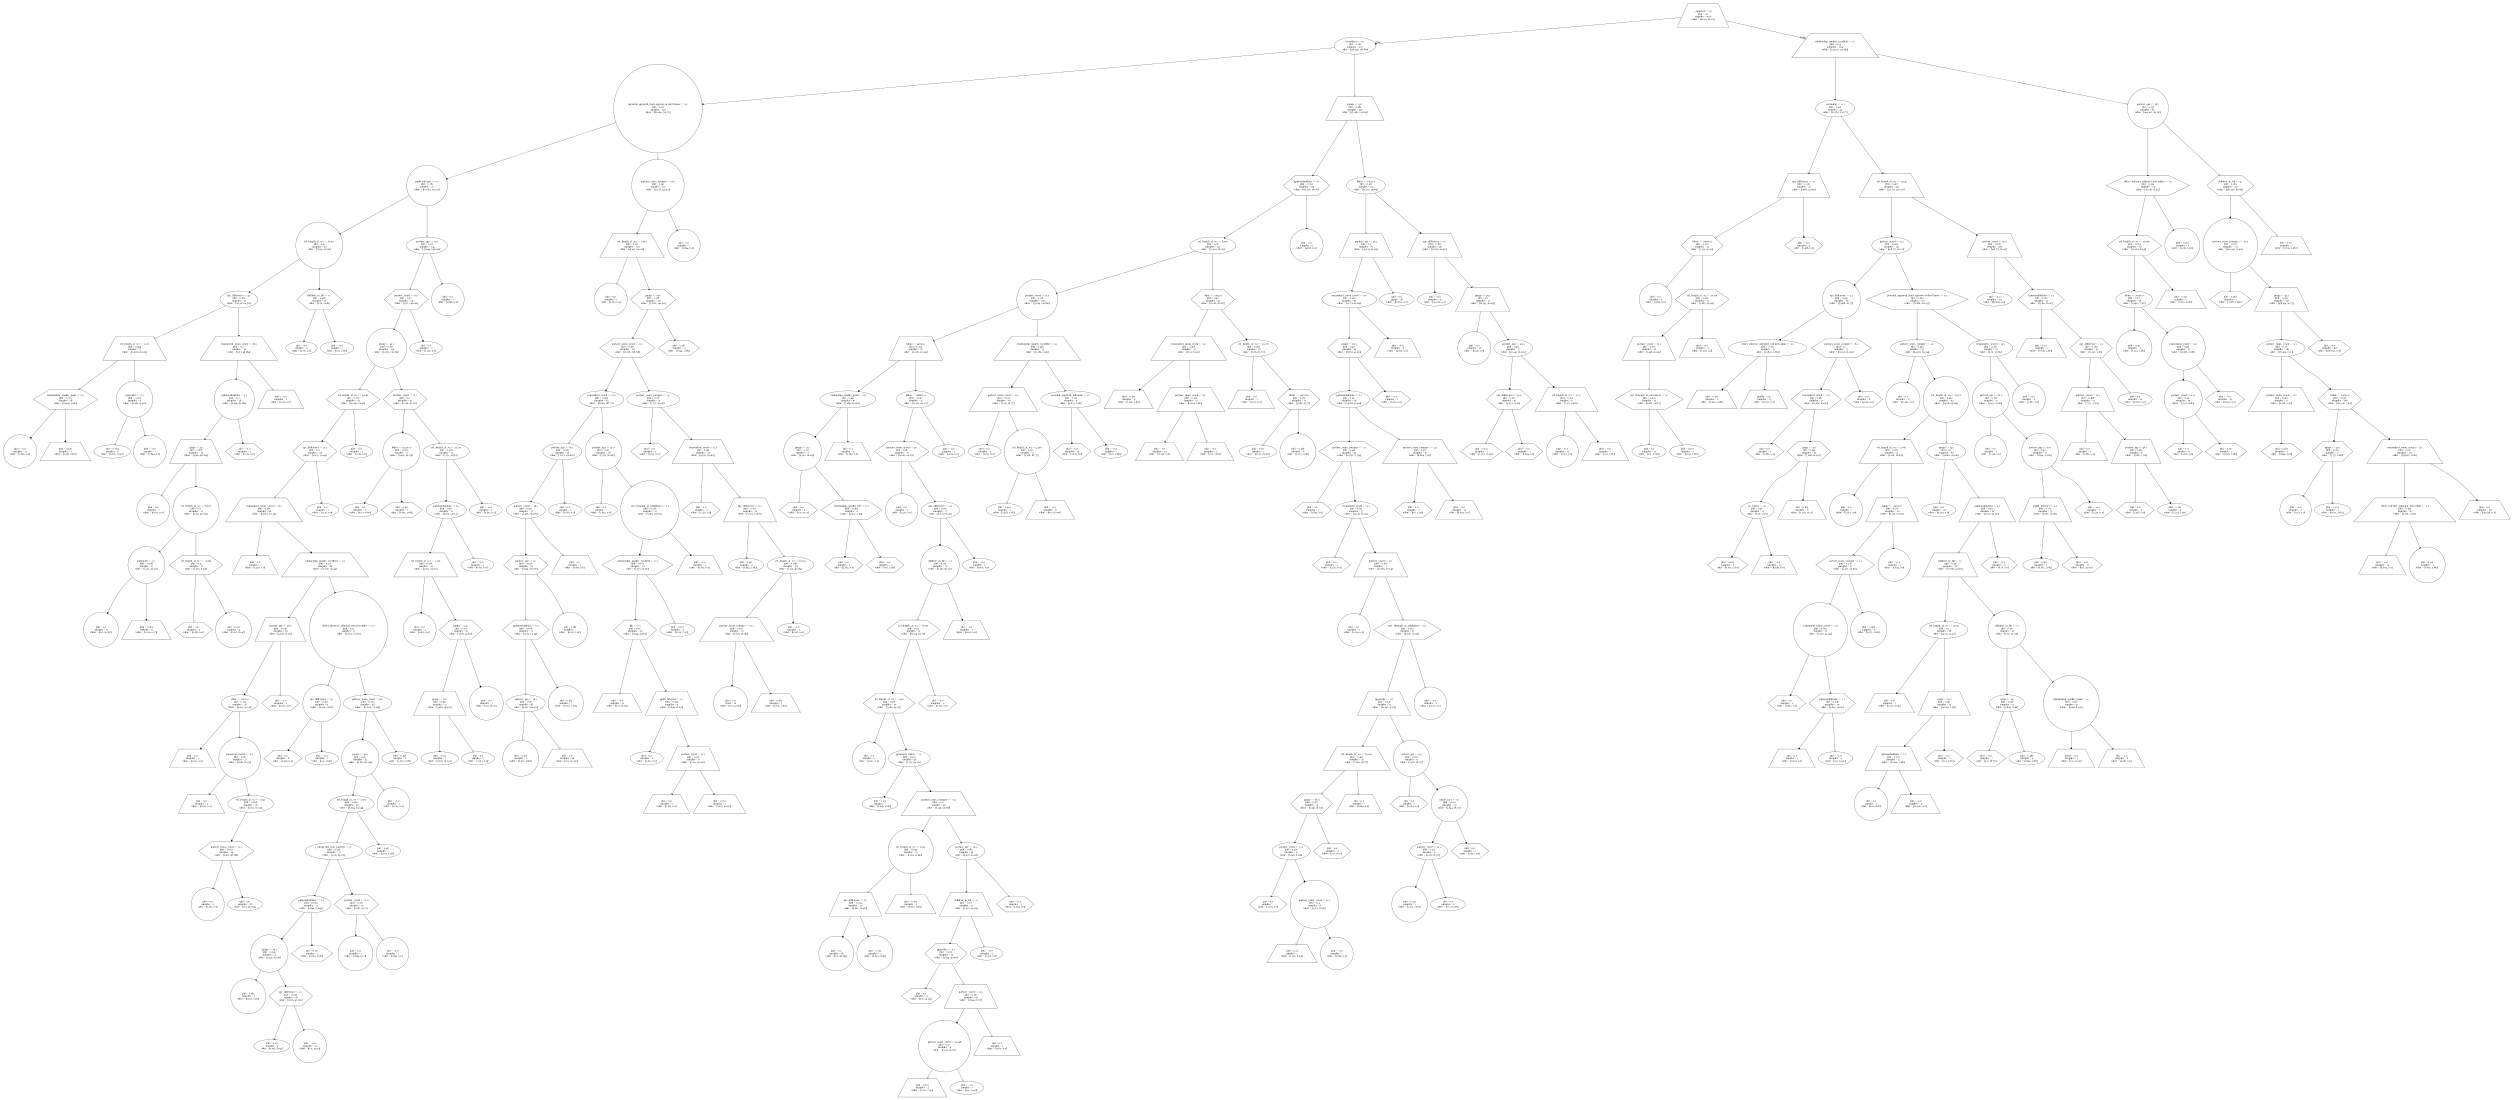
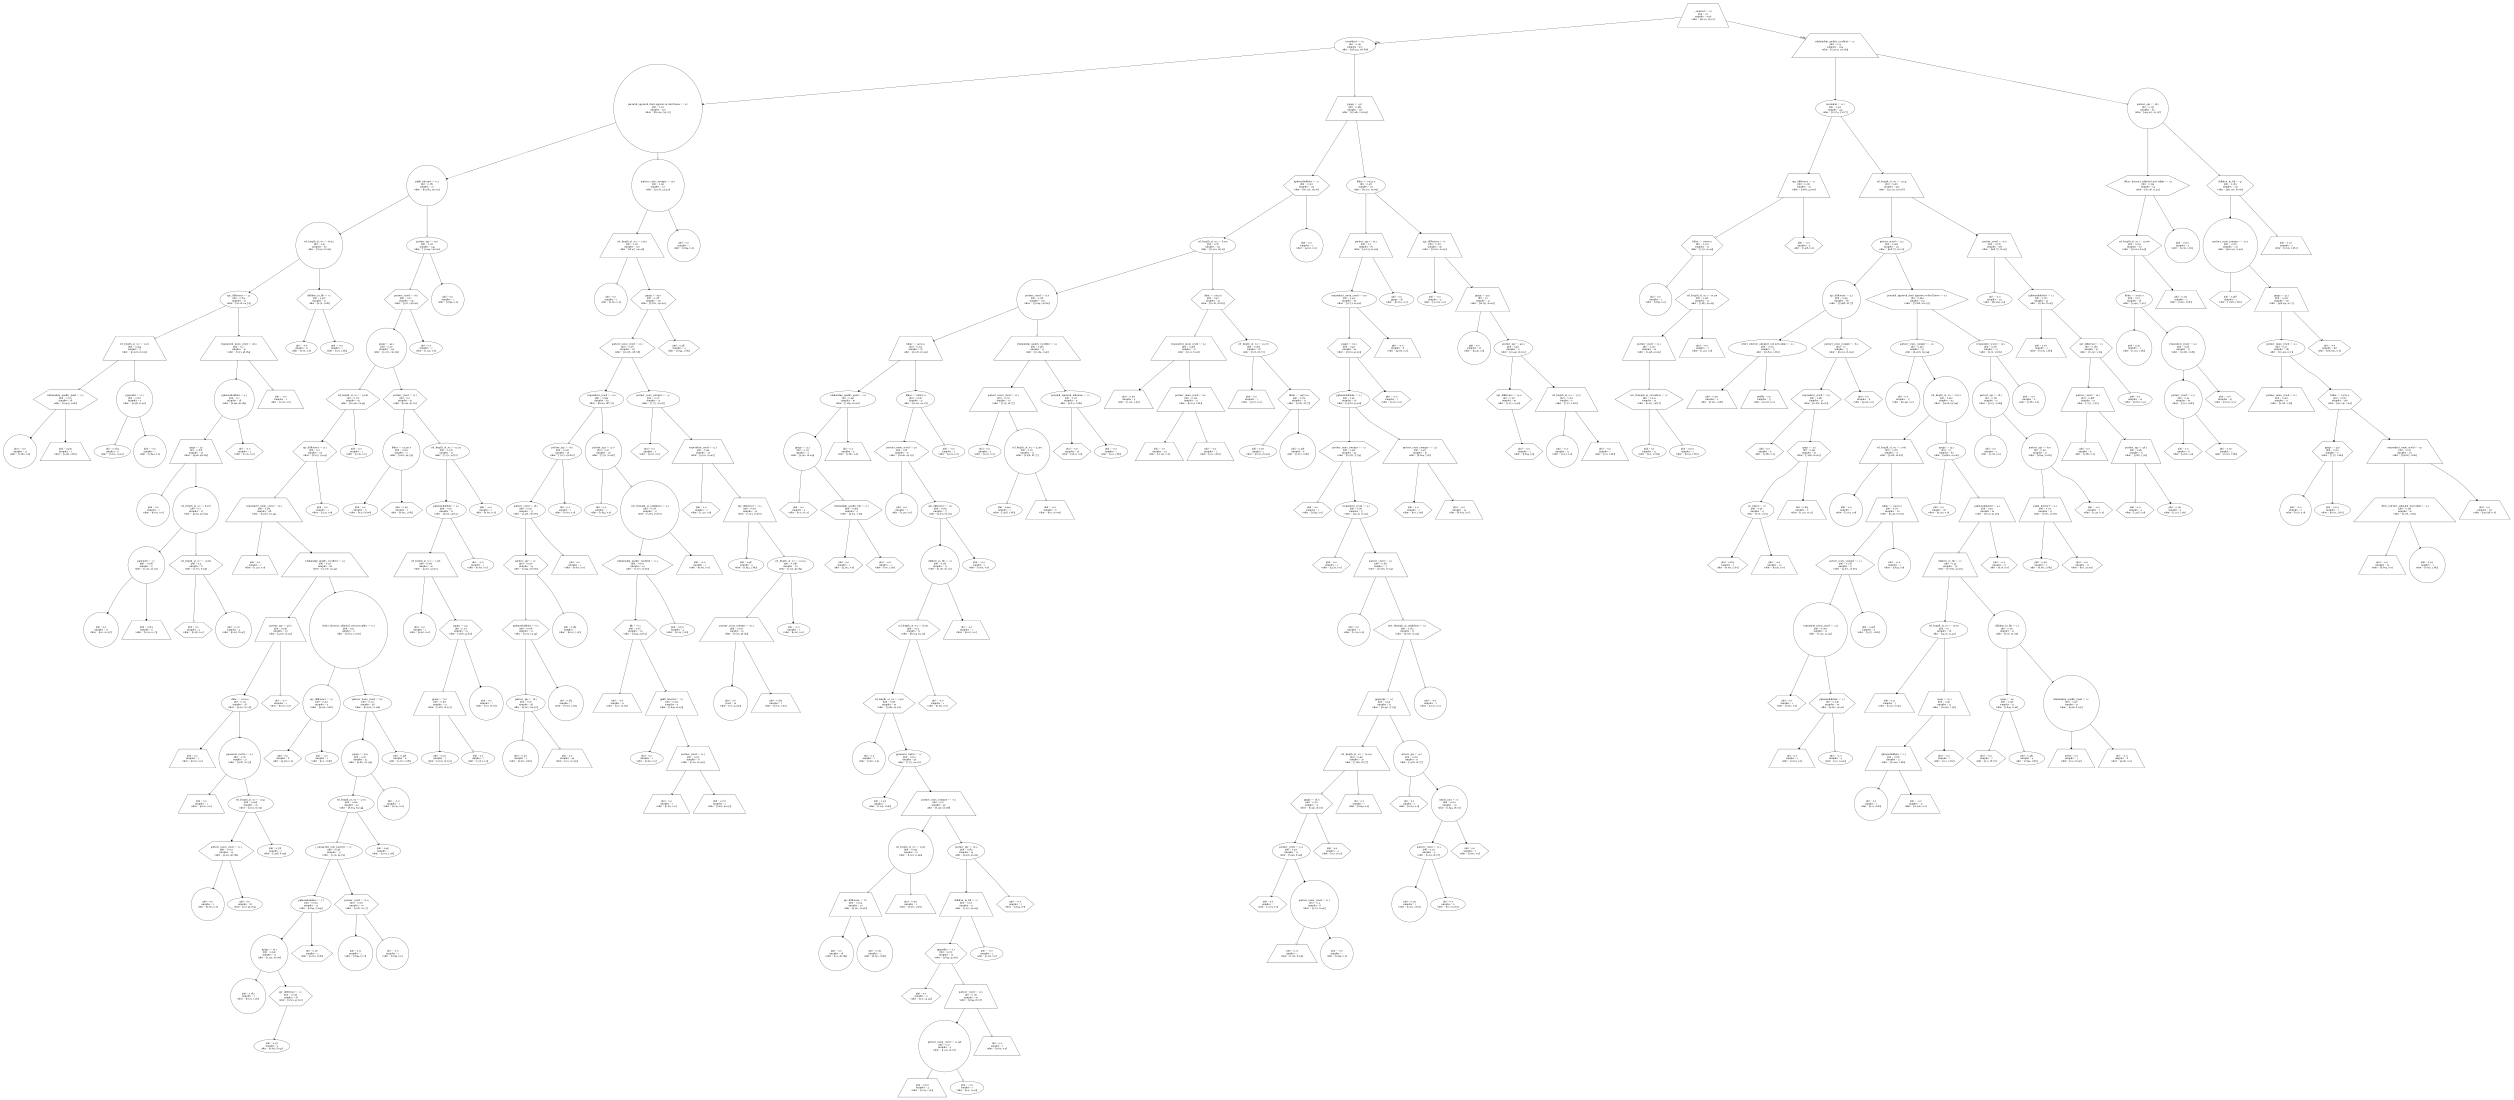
node "gini = 0.154 samples = 7 value = [1.229, 13.412]": removed
node "gini = 0.381 samples = 5 value = [1.844, 5.365]": removed
node "gini = 0.358 samples = 7 value = [2.458, 8.047]": added
node "gini = -0.0 samples = 14 value = [0.0, 37.554]": removed
